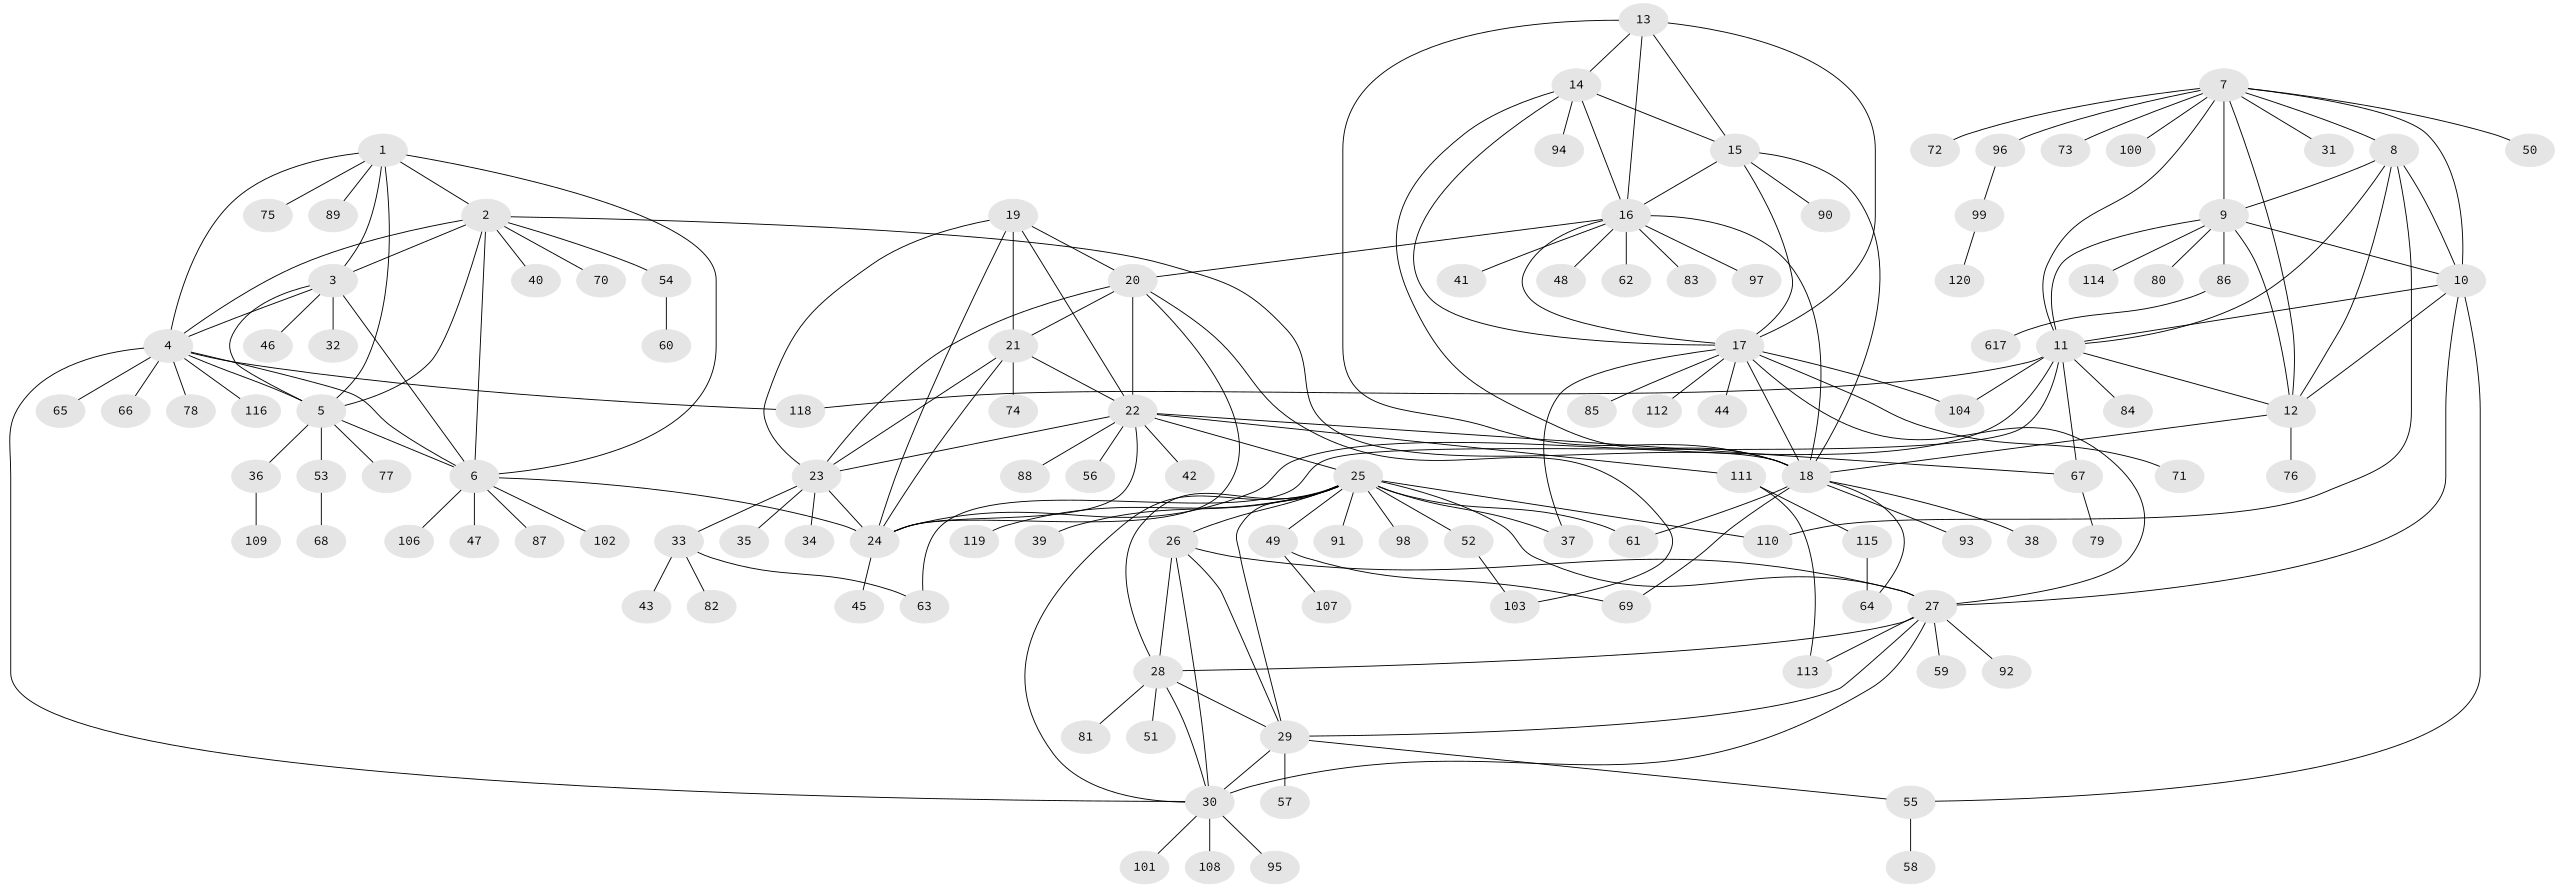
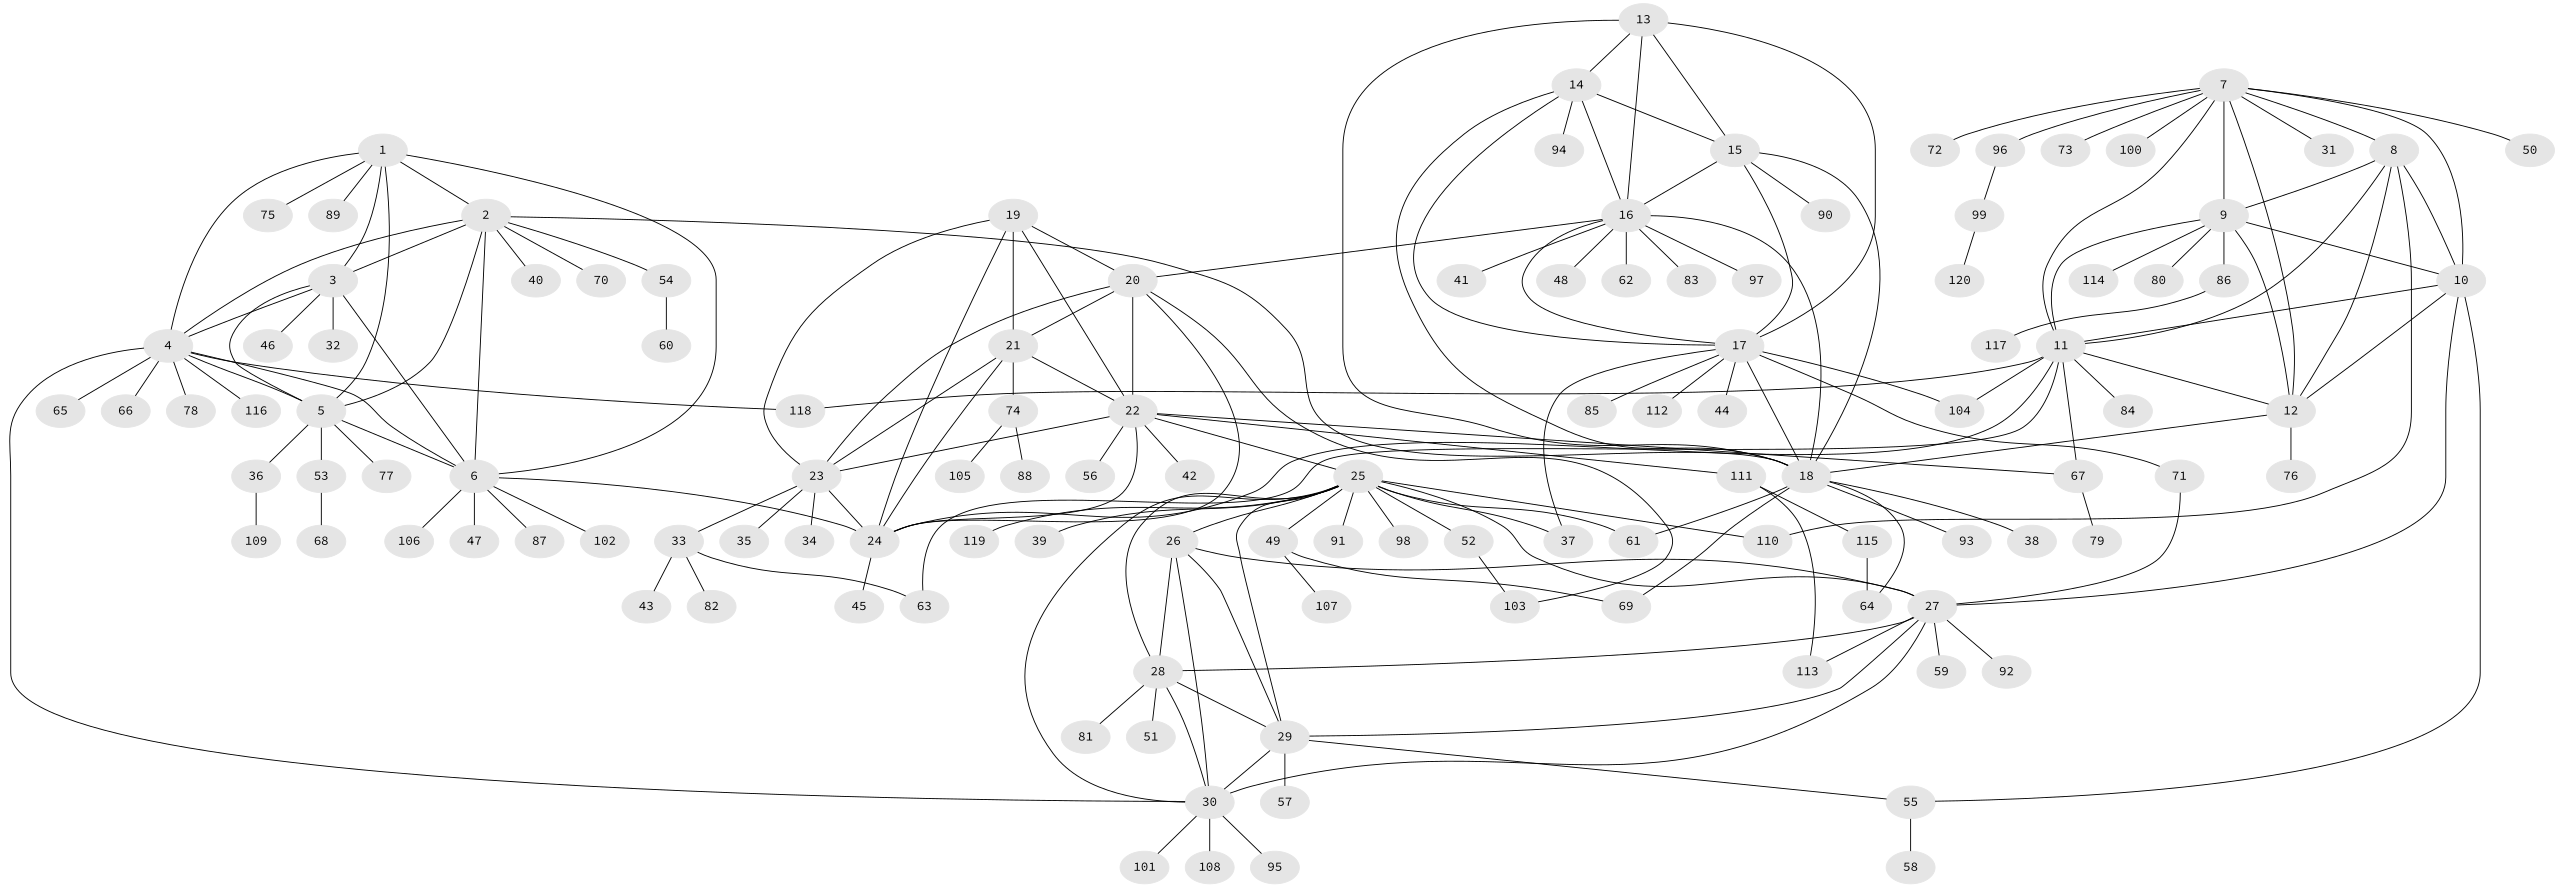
node "617": label "617" -> "117"
edge "17" -- "27": now "71" -- "27"
edge "22" -- "88": now "74" -- "88"
node "105": added
